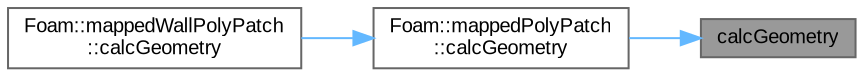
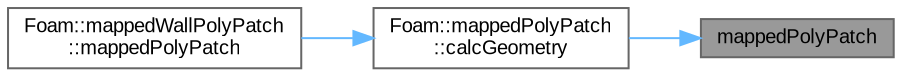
node "Foam::mappedWallPolyPatch ::calcGeometry": label "Foam::mappedWallPolyPatch ::calcGeometry" -> "Foam::mappedWallPolyPatch ::mappedPolyPatch"
node "calcGeometry": label "calcGeometry" -> "mappedPolyPatch"
